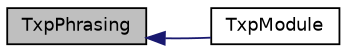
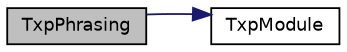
edge "TxpModule" -> "TxpPhrasing": reversed
